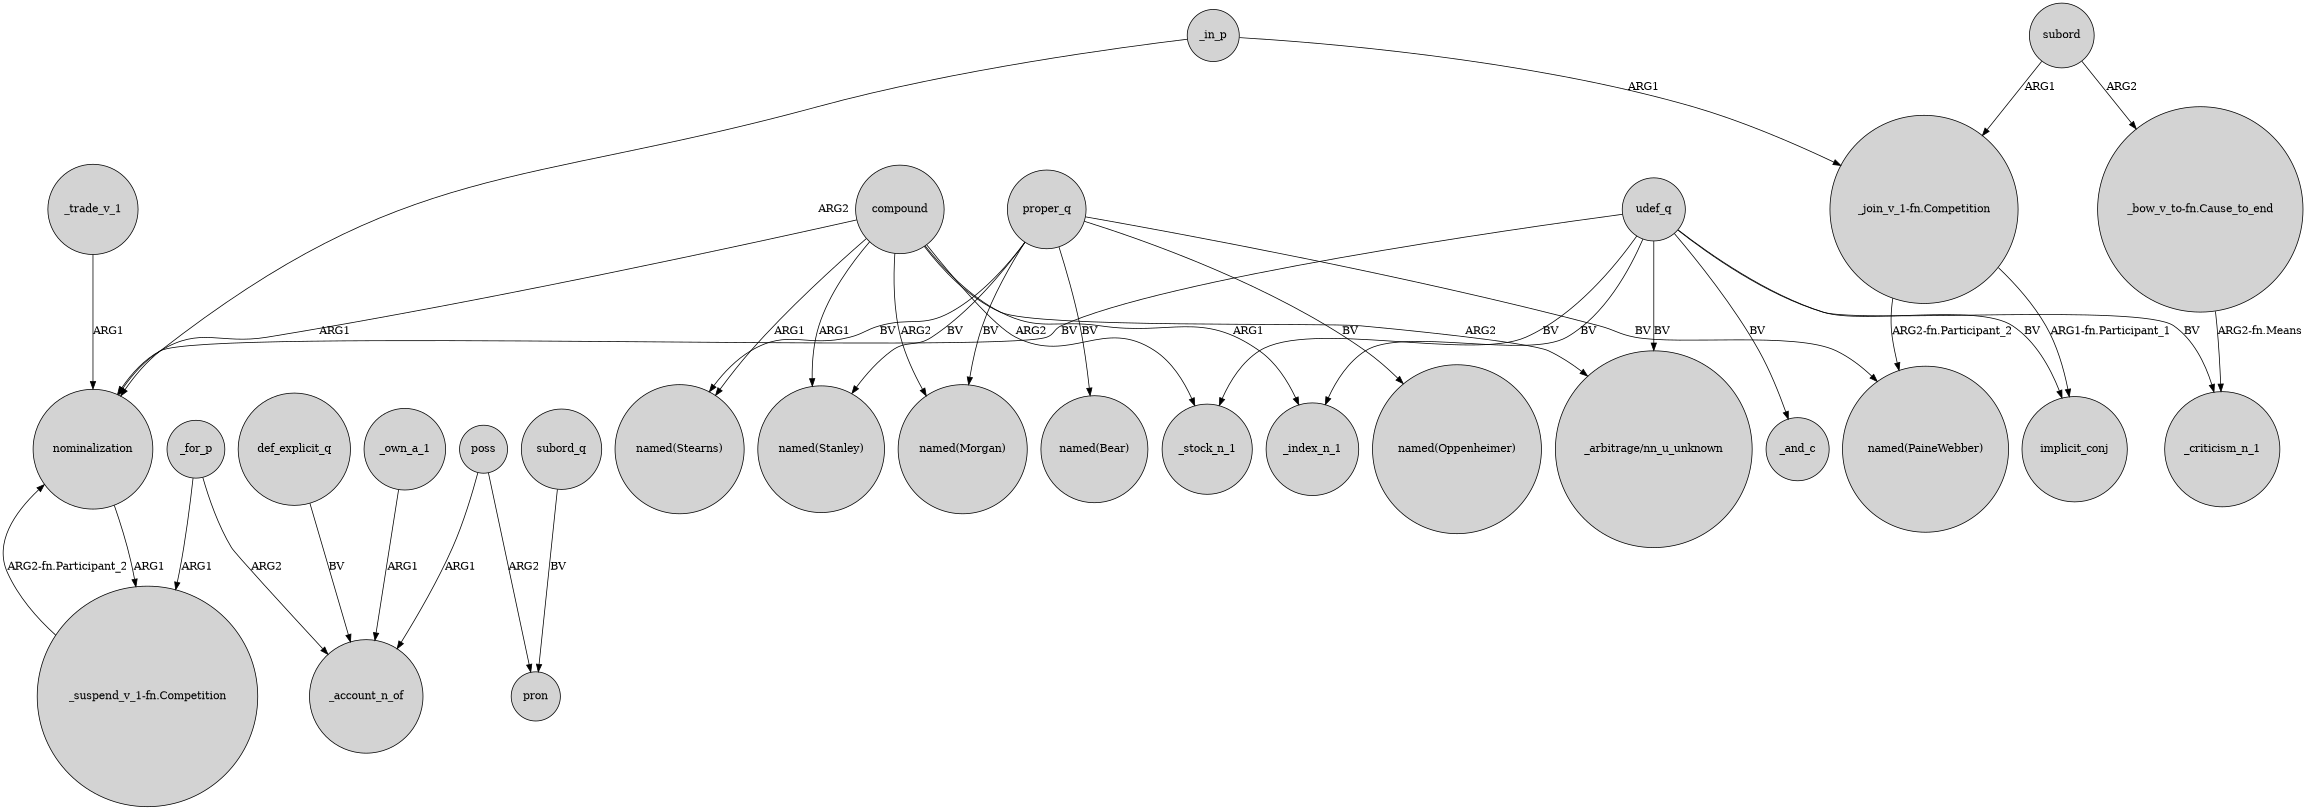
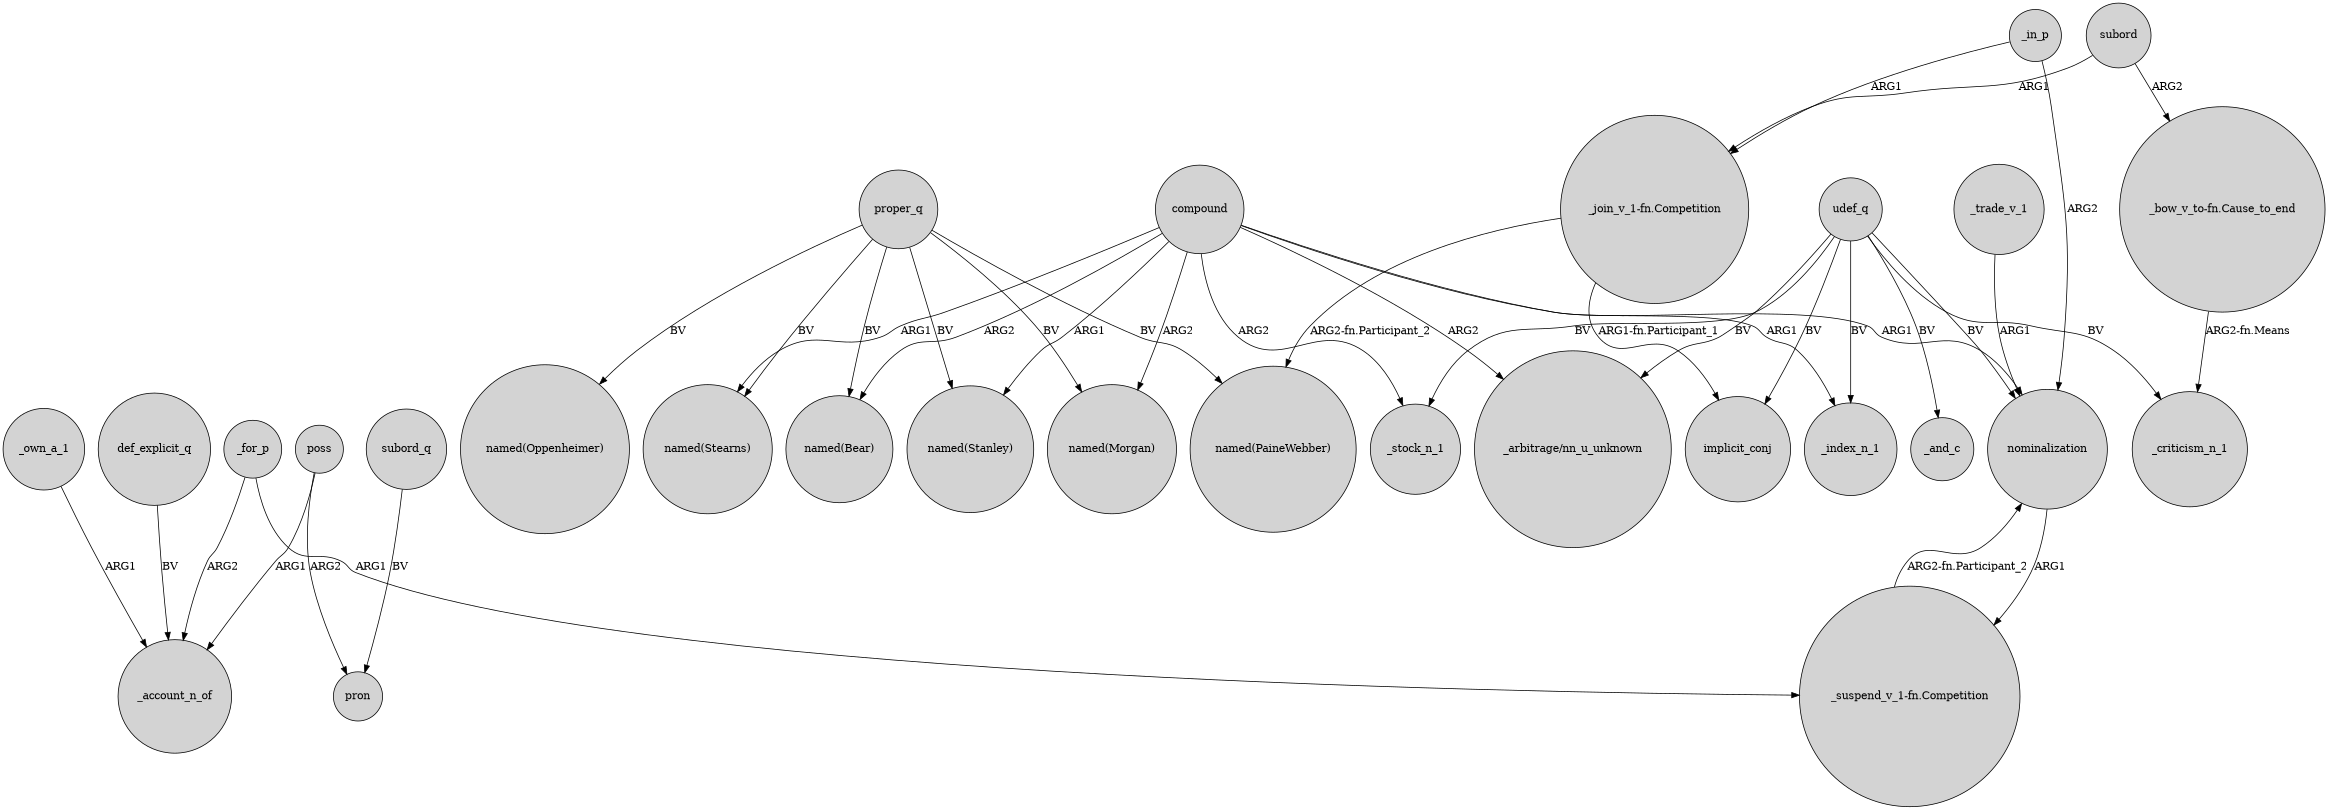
edge "compound" -> "named(Bear)": added, label "ARG2"
